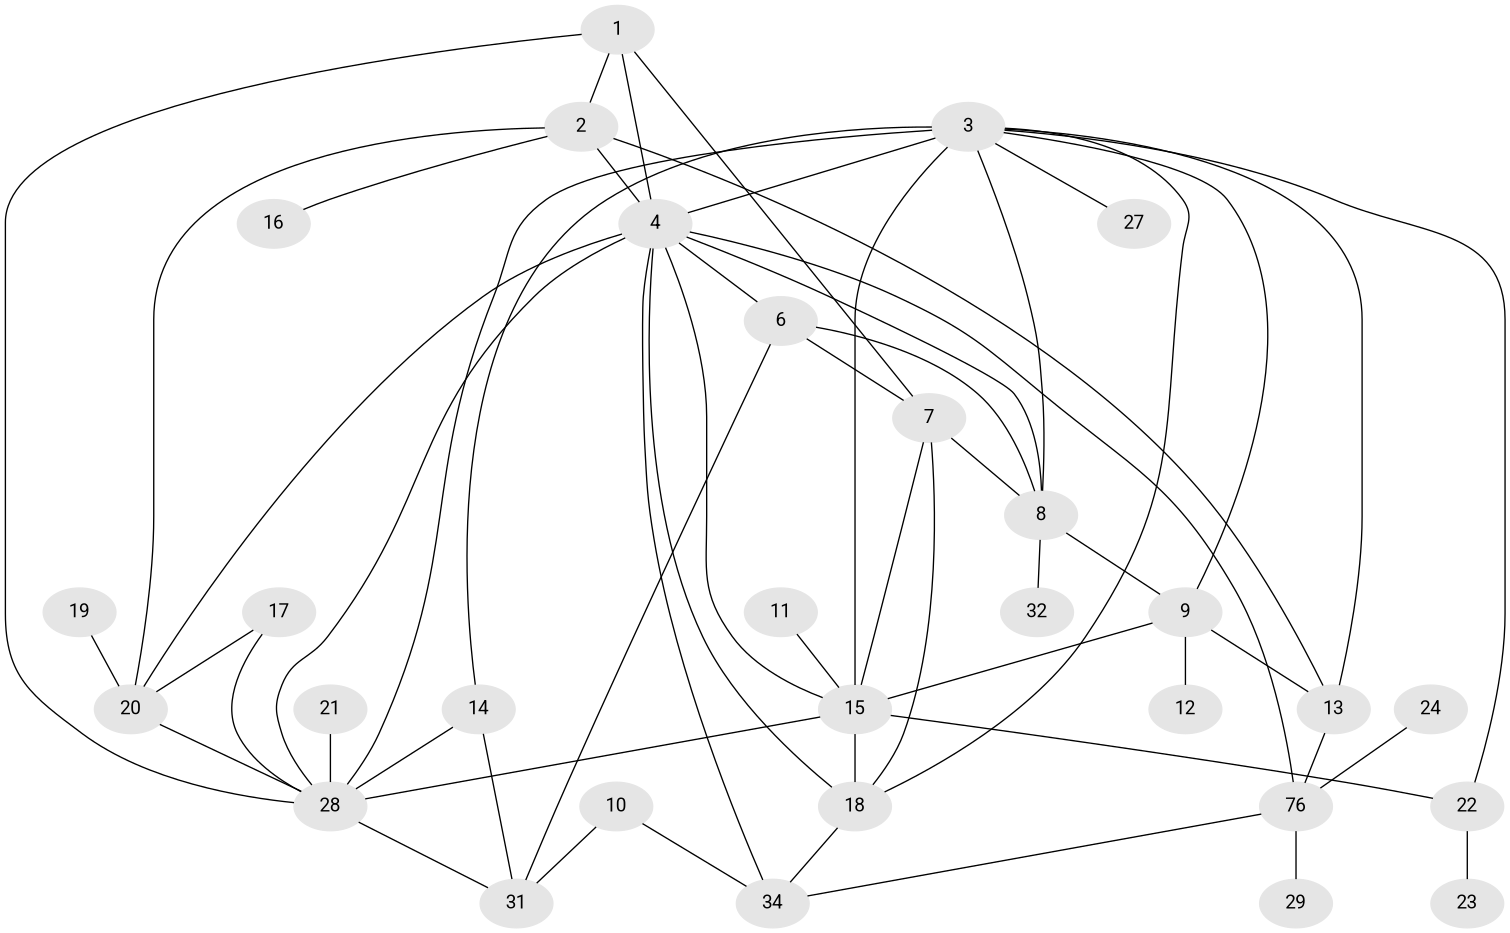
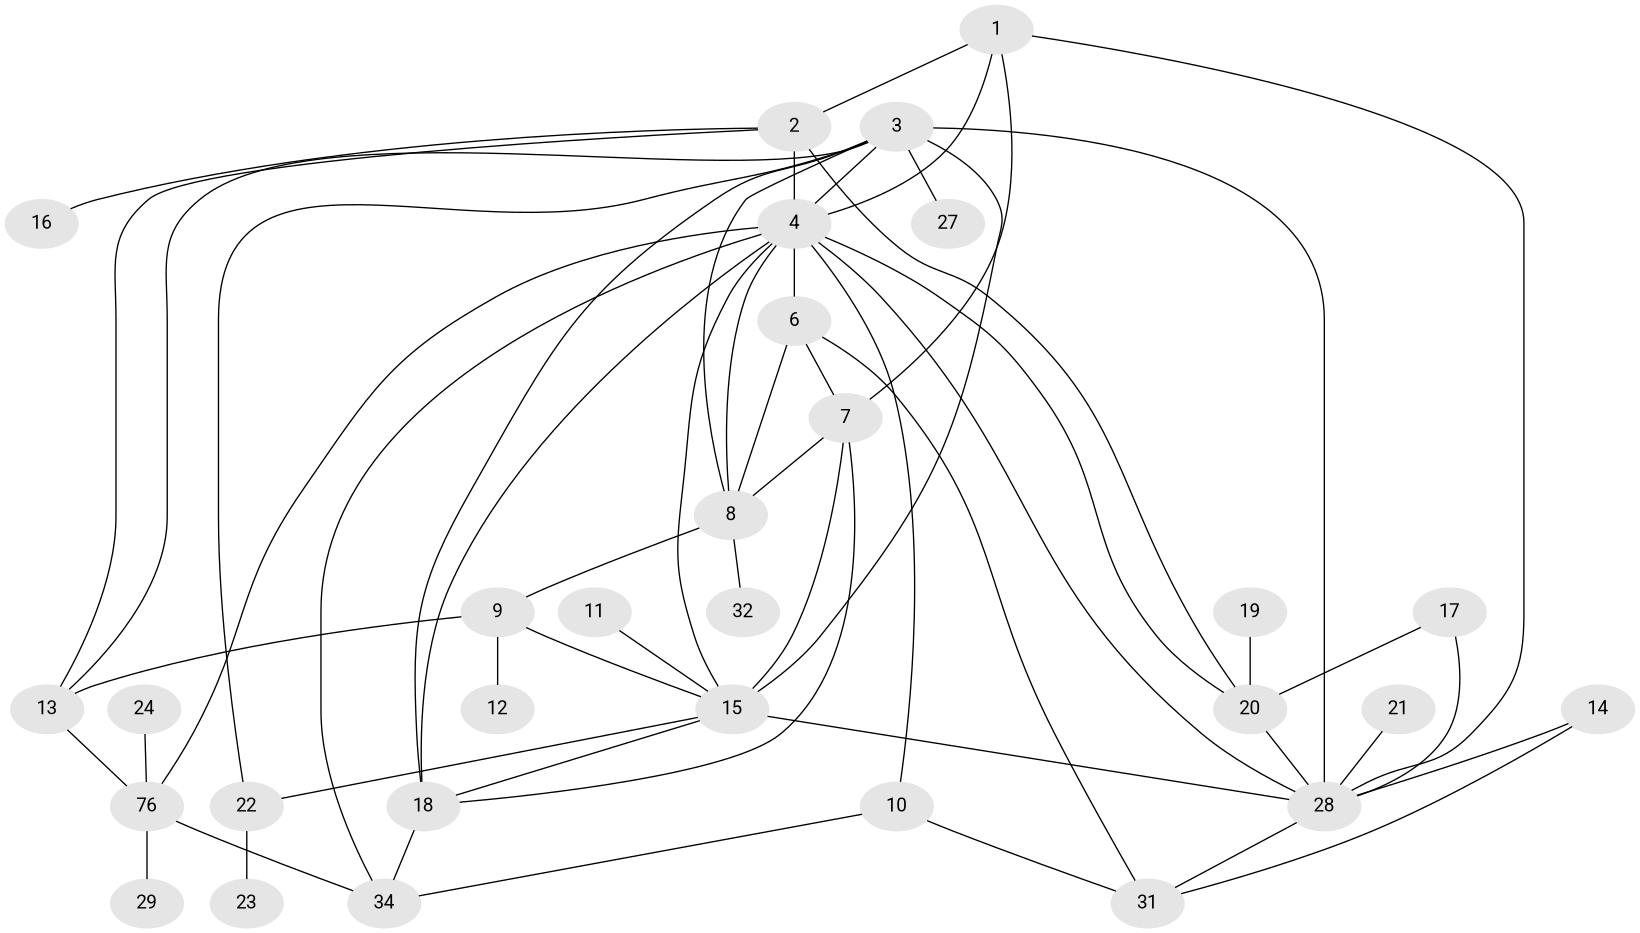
edge "3" -- "14": removed
edge "3" -- "9": removed
edge "4" -- "10": added
